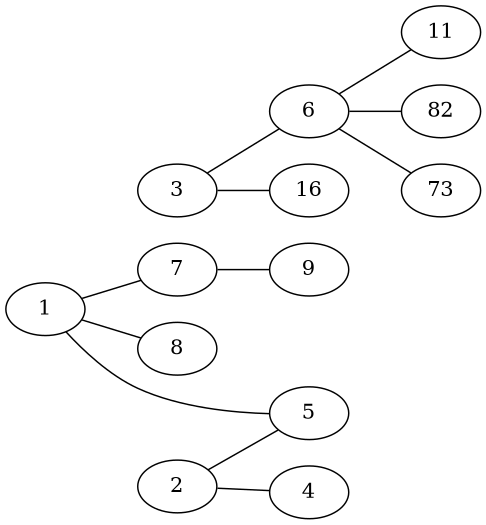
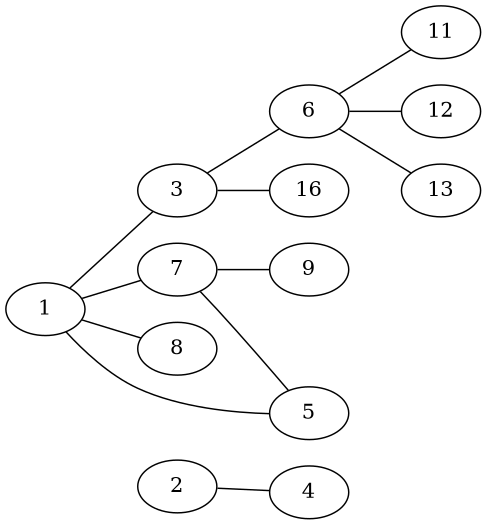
node "82": label "82" -> "12"
node "73": label "73" -> "13"
edge "3" -- "1": added
edge "5" -- "2": now "5" -- "7"
